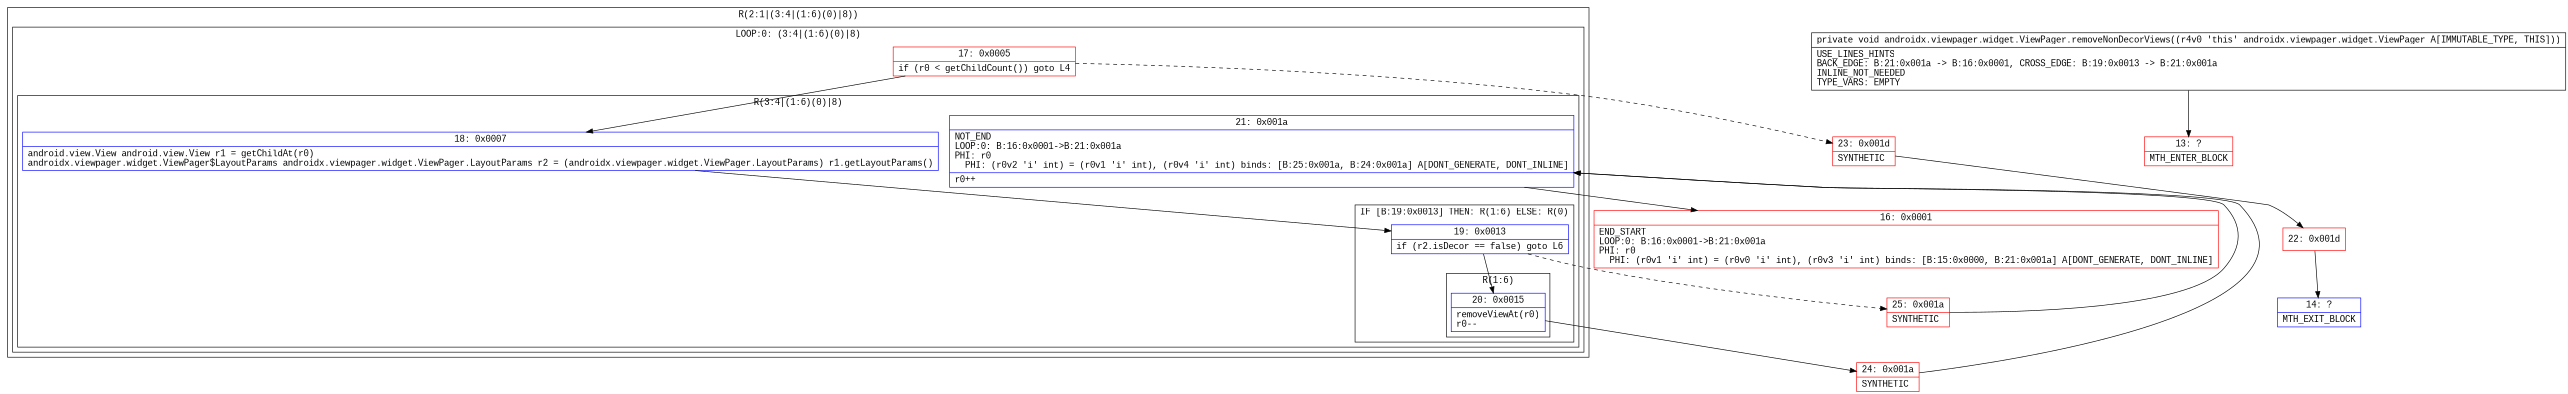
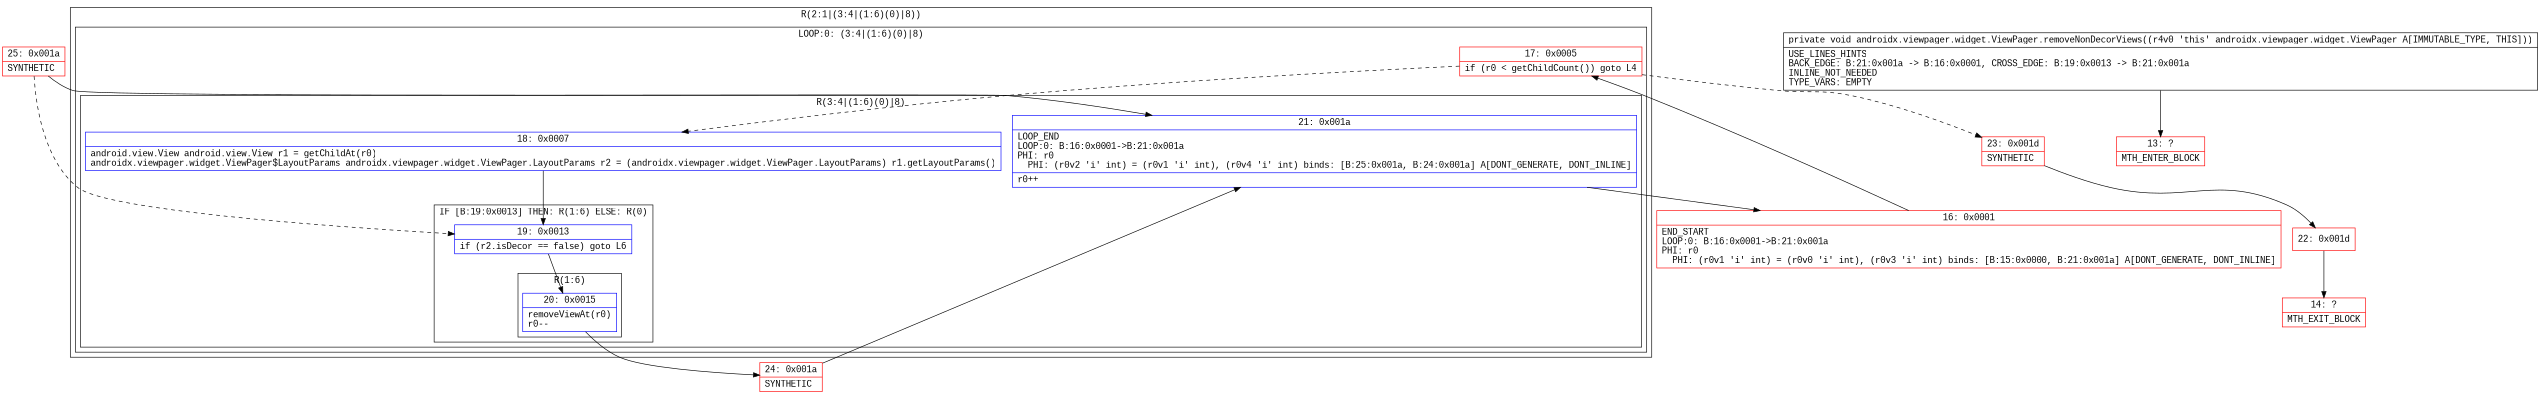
edge "17: 0x0005" -> "18: 0x0007": style solid -> dashed
node "21: 0x001a": text "NOT_END" -> "LOOP_END"
edge "16: 0x0001" -> "17: 0x0005": added
edge "19: 0x0013" -> "25: 0x001a": reversed
node "14: ?": color blue -> red
